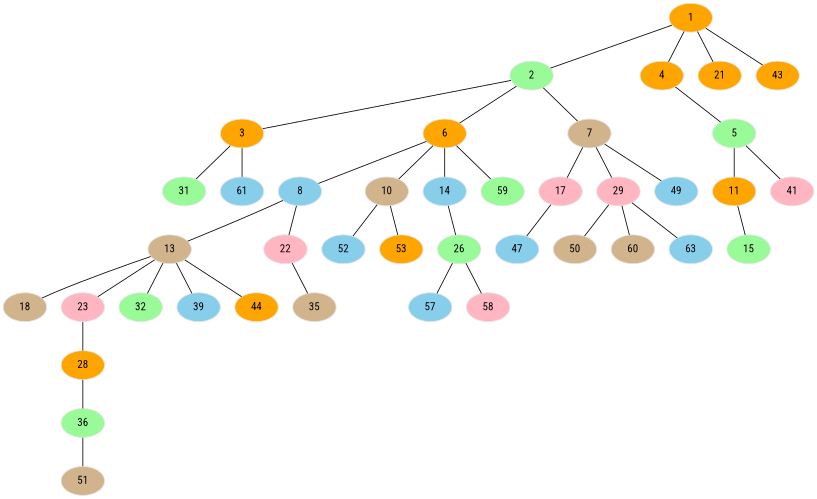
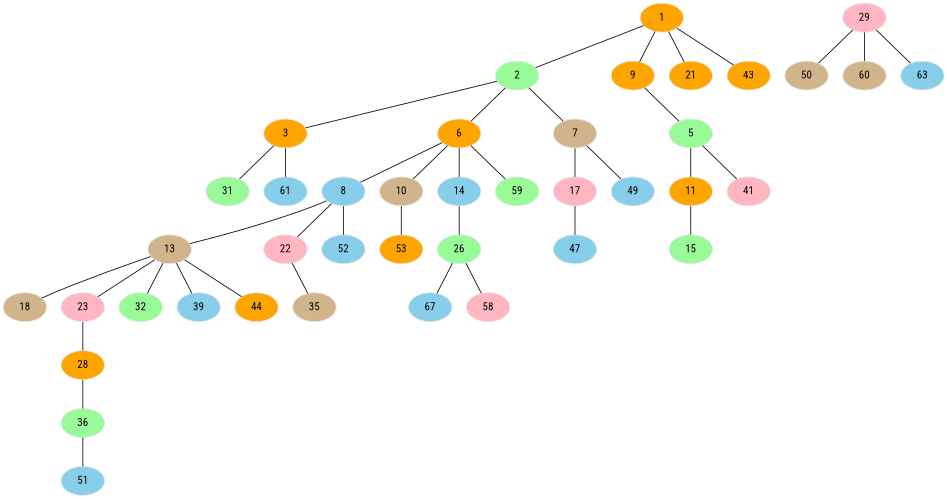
node "4": label "4" -> "9"
edge "7" -- "29": removed
edge "10" -- "52": now "8" -- "52"
node "57": label "57" -> "67"
node "51": fillcolor tan -> skyblue
